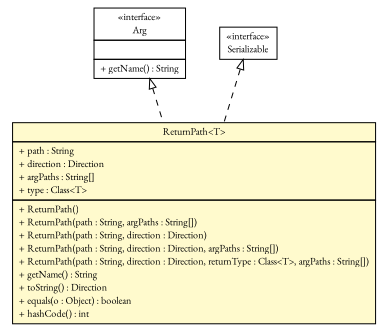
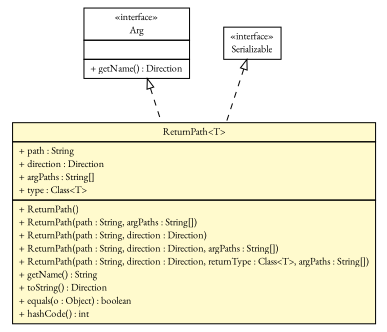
node "Arg": text "+ getName() : String" -> "+ getName() : Direction"
